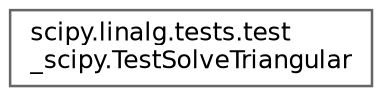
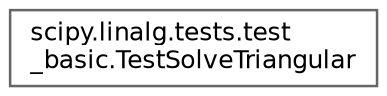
node "scipy.linalg.tests.test _scipy.TestSolveTriangular": label "scipy.linalg.tests.test _scipy.TestSolveTriangular" -> "scipy.linalg.tests.test _basic.TestSolveTriangular"
